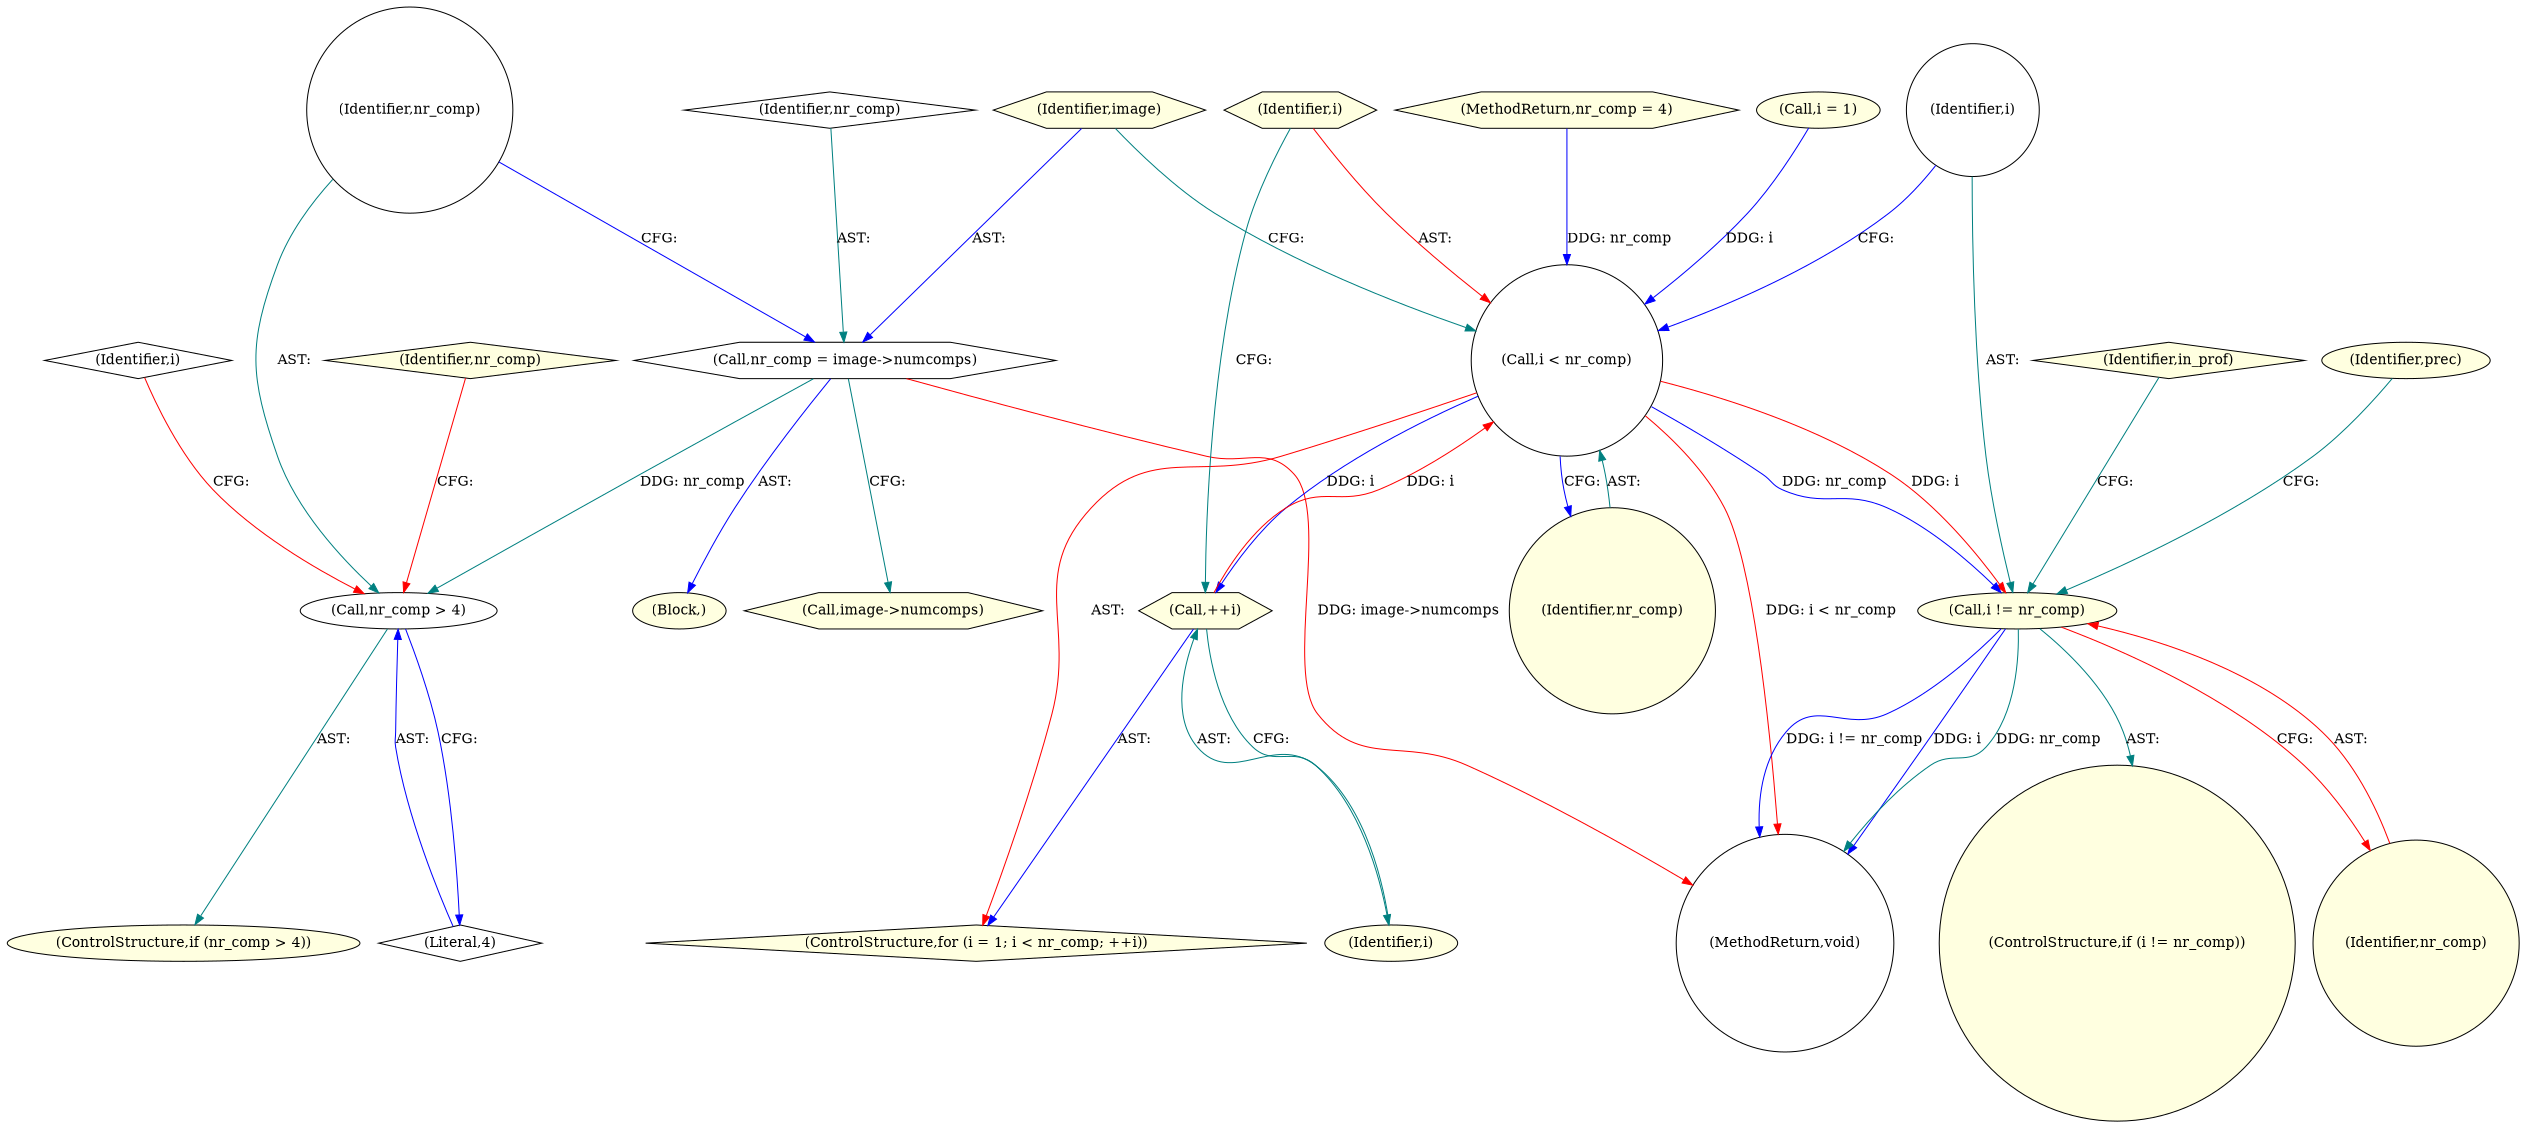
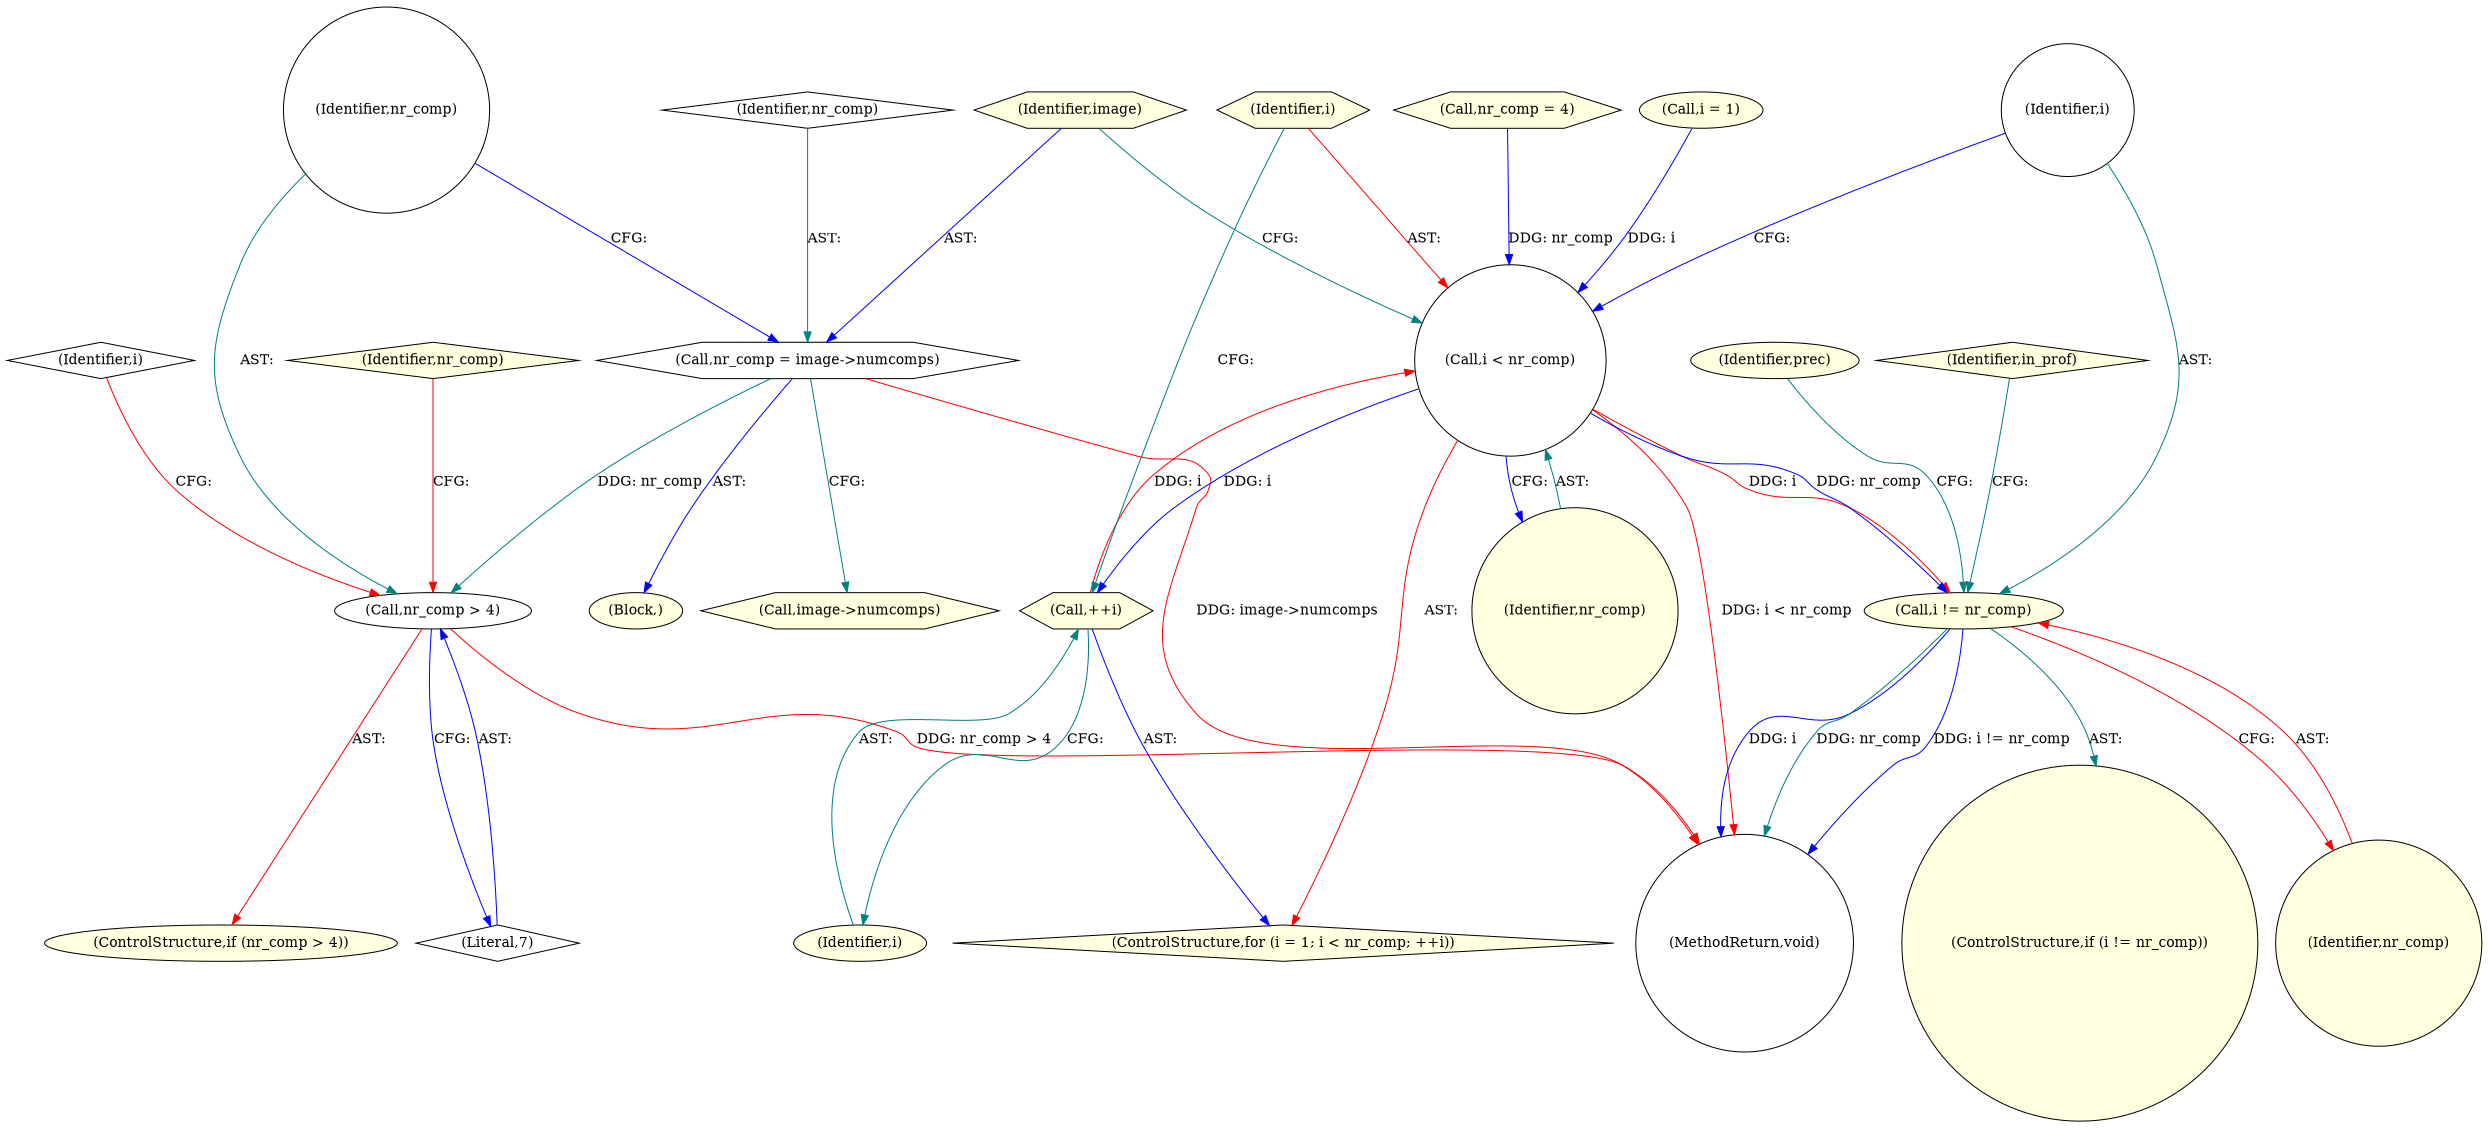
node "(MethodReturn,nr_comp = 4)": label "(MethodReturn,nr_comp = 4)" -> "(Call,nr_comp = 4)"
edge "(Call,nr_comp > 4)" -> "(MethodReturn,void)": added, label "DDG: nr_comp > 4"
edge "(Call,nr_comp > 4)" -> "(ControlStructure,if (nr_comp > 4))": color teal -> red
node "(Literal,4)": label "(Literal,4)" -> "(Literal,7)"
